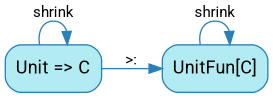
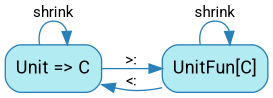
edge "UnitFun[C]" -> "Unit => C": added, label "<:"
